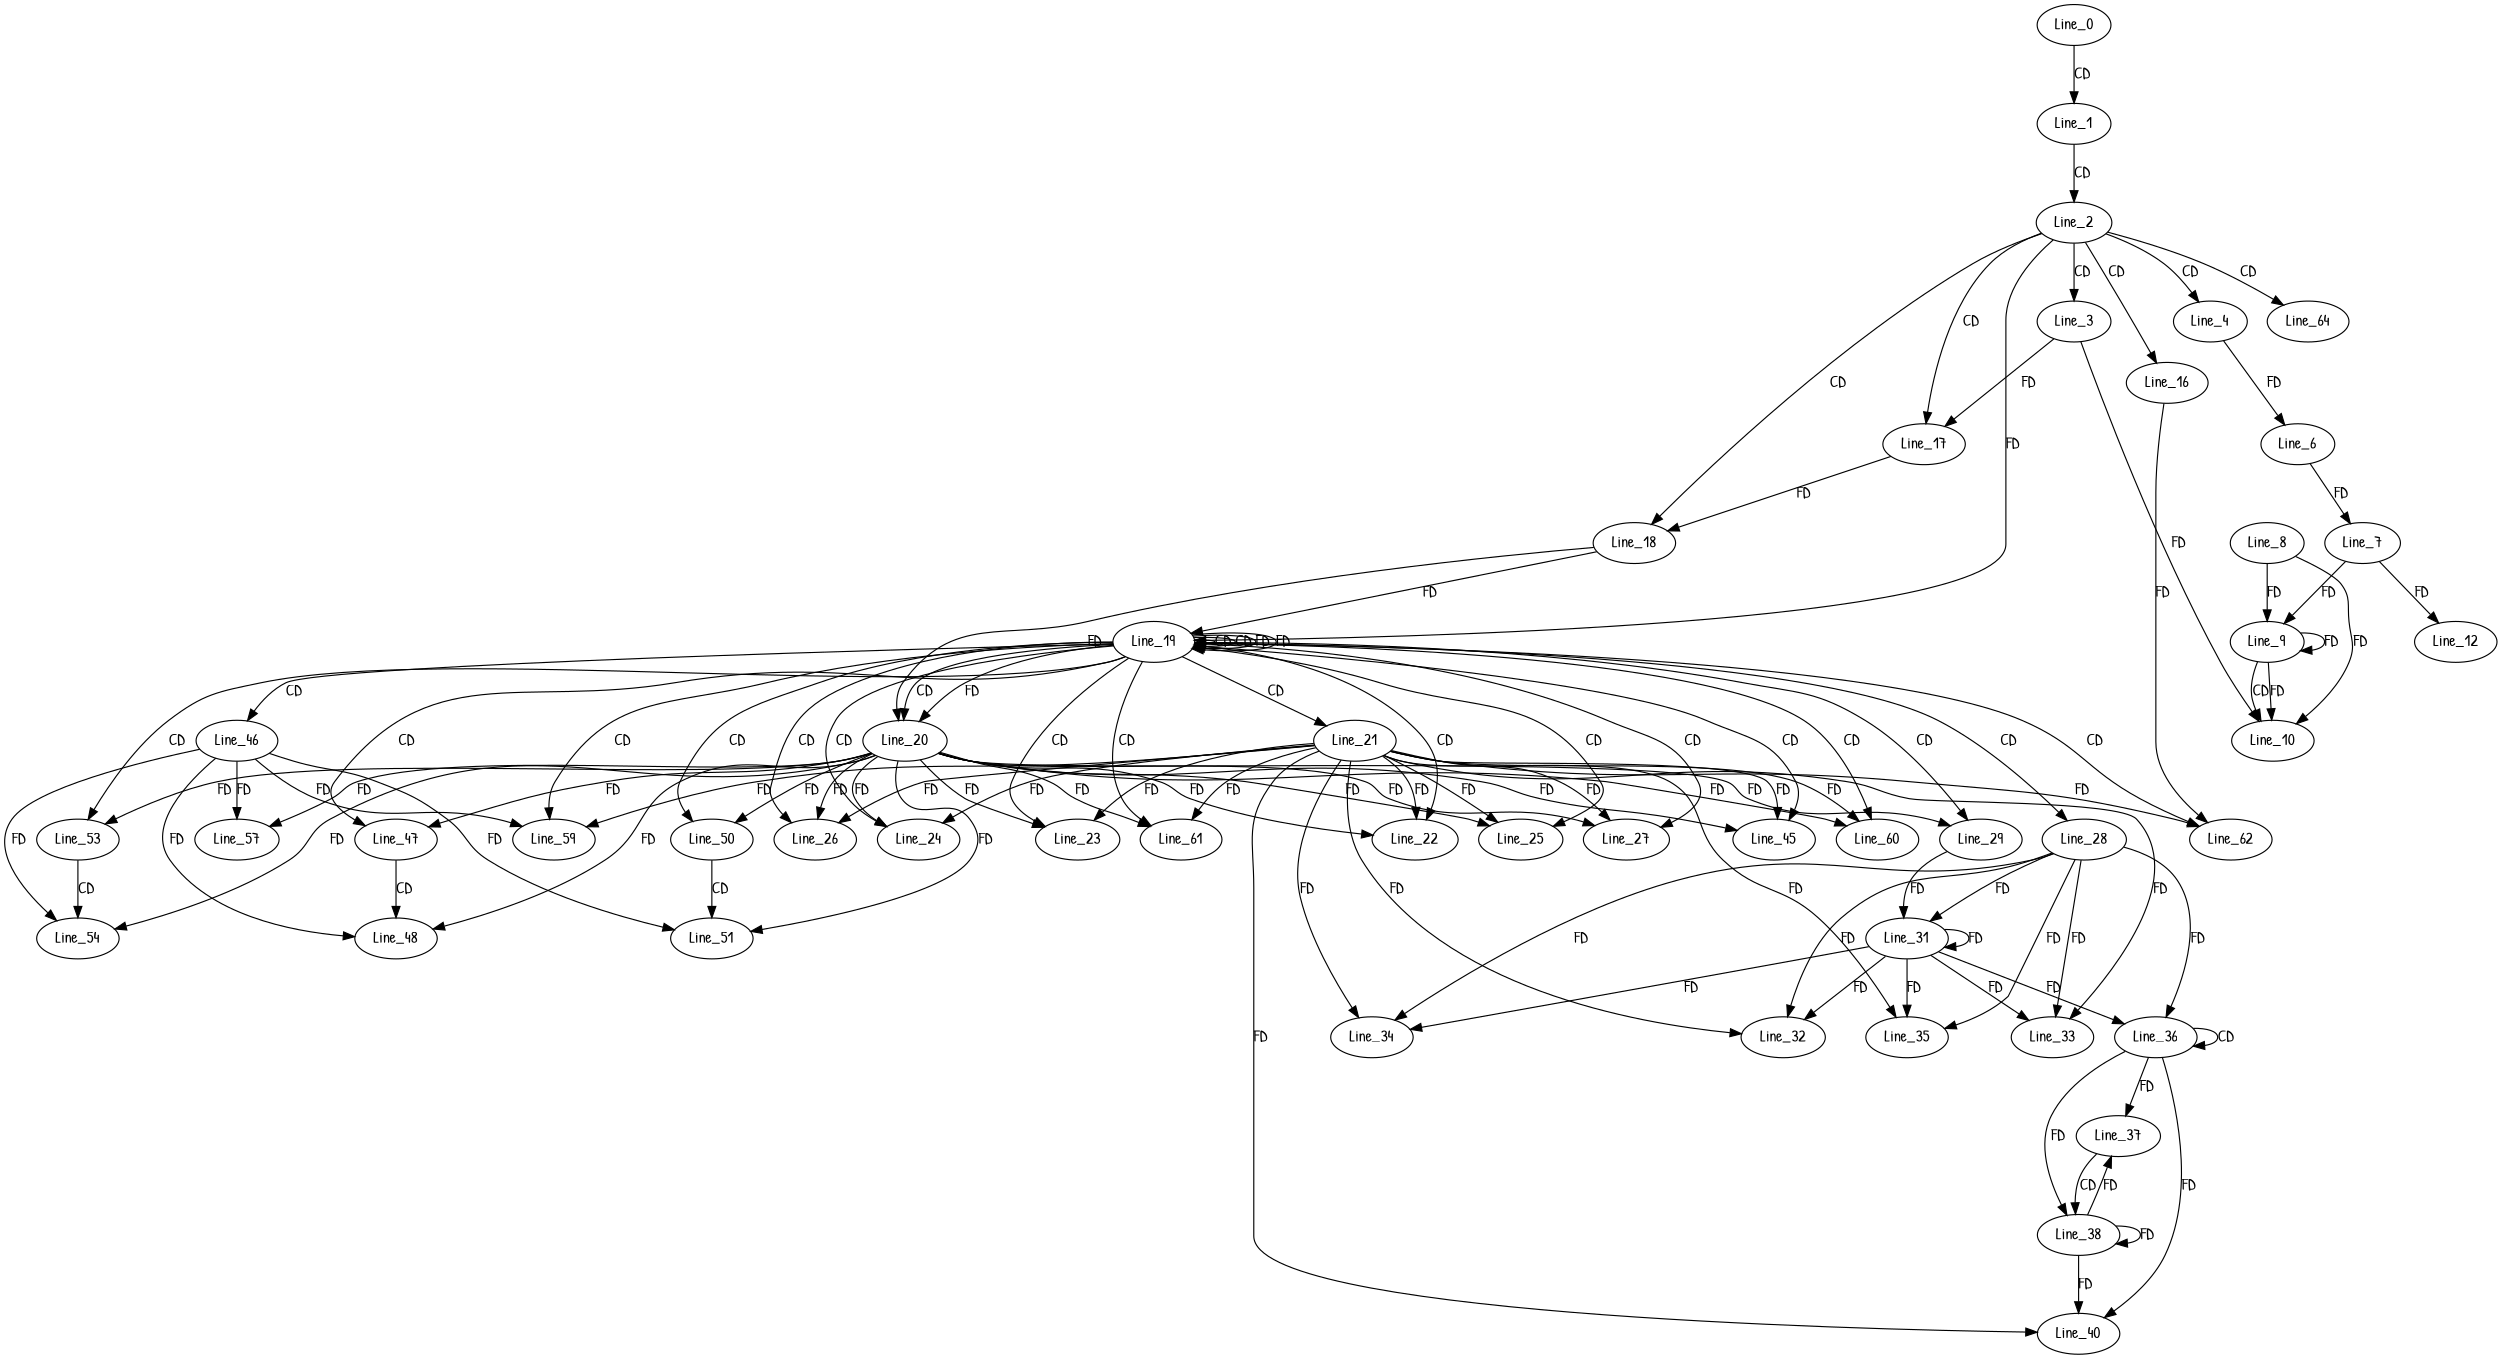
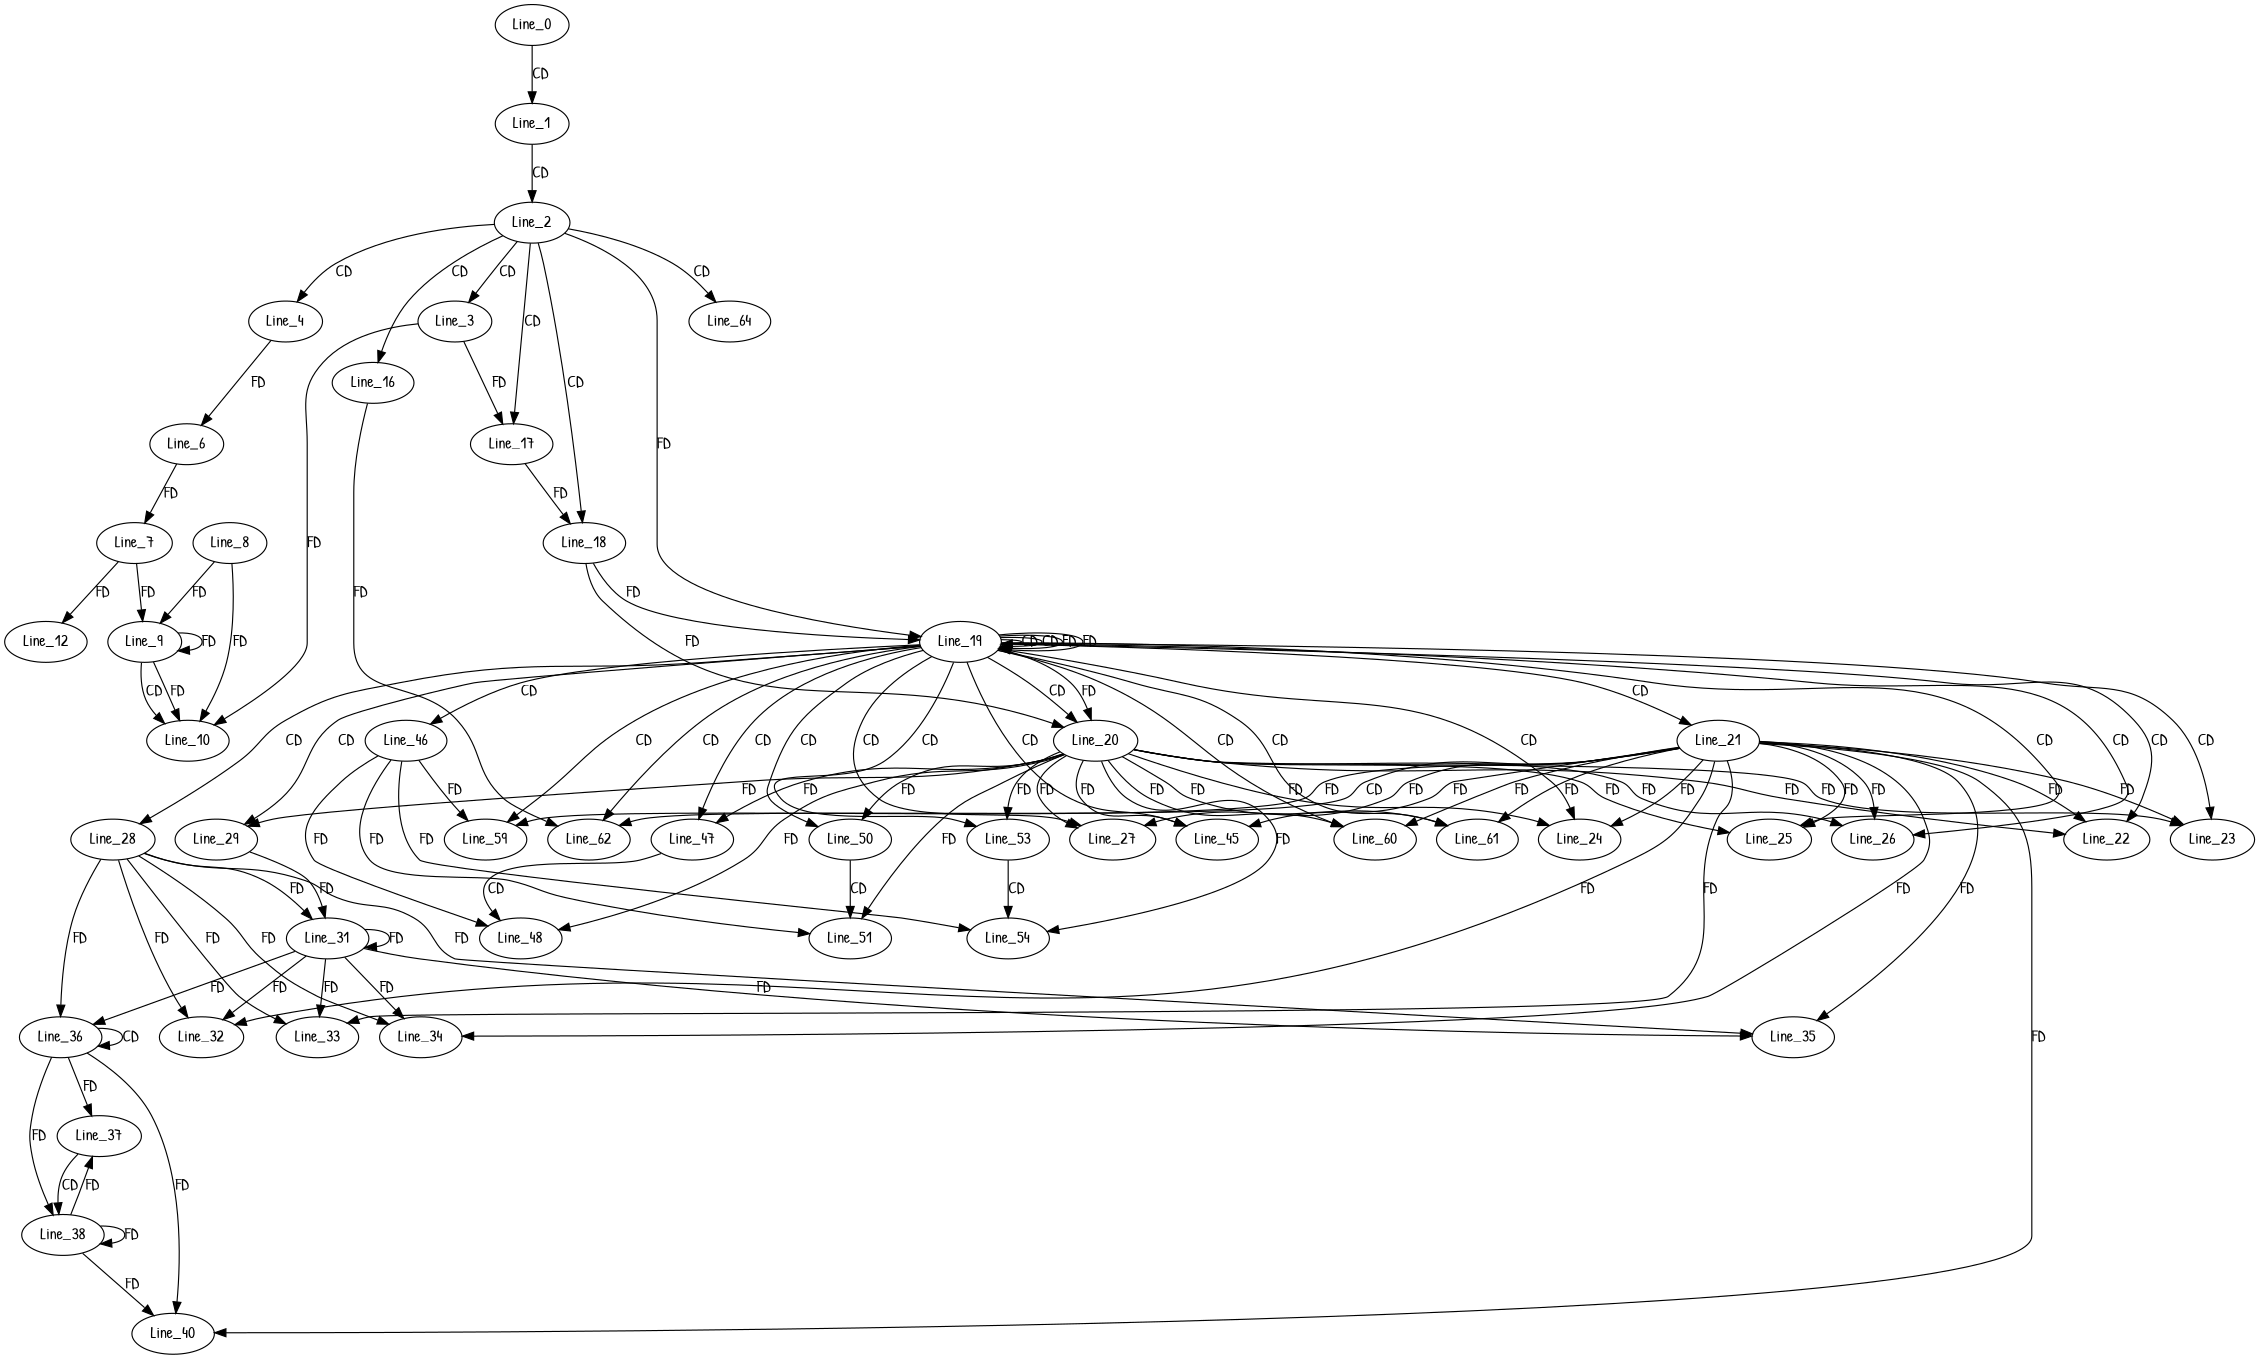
edge "Line_21" -> "Line_62": label "FD" -> "CD"
node "Line_57": removed
